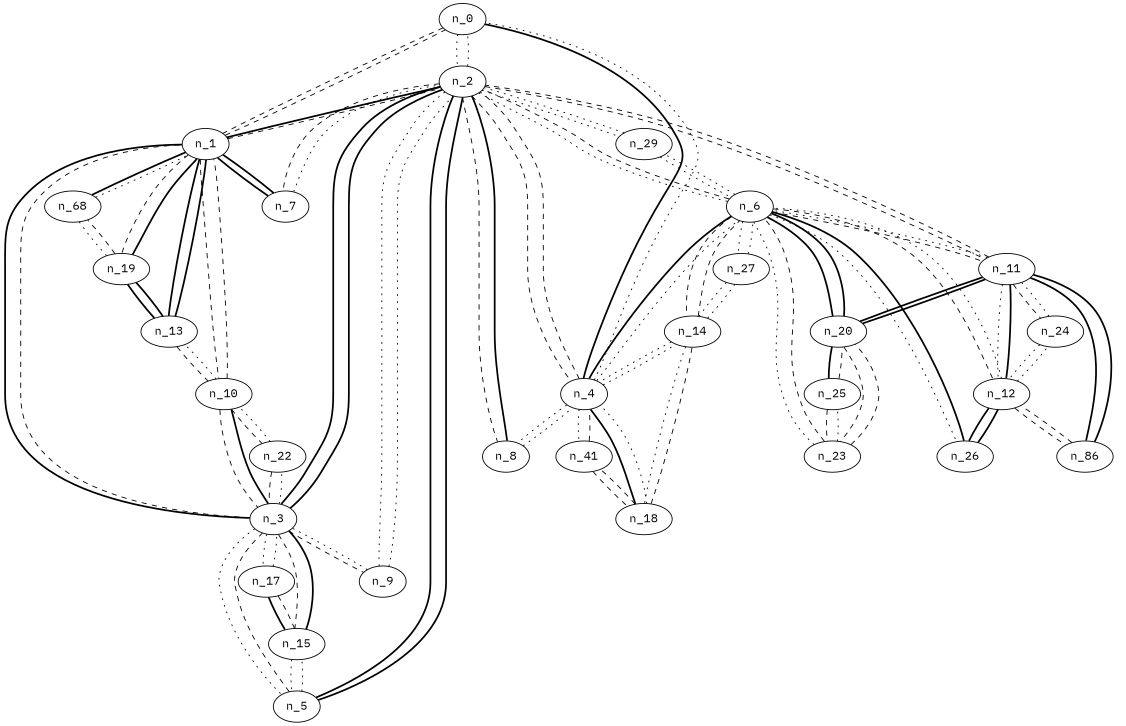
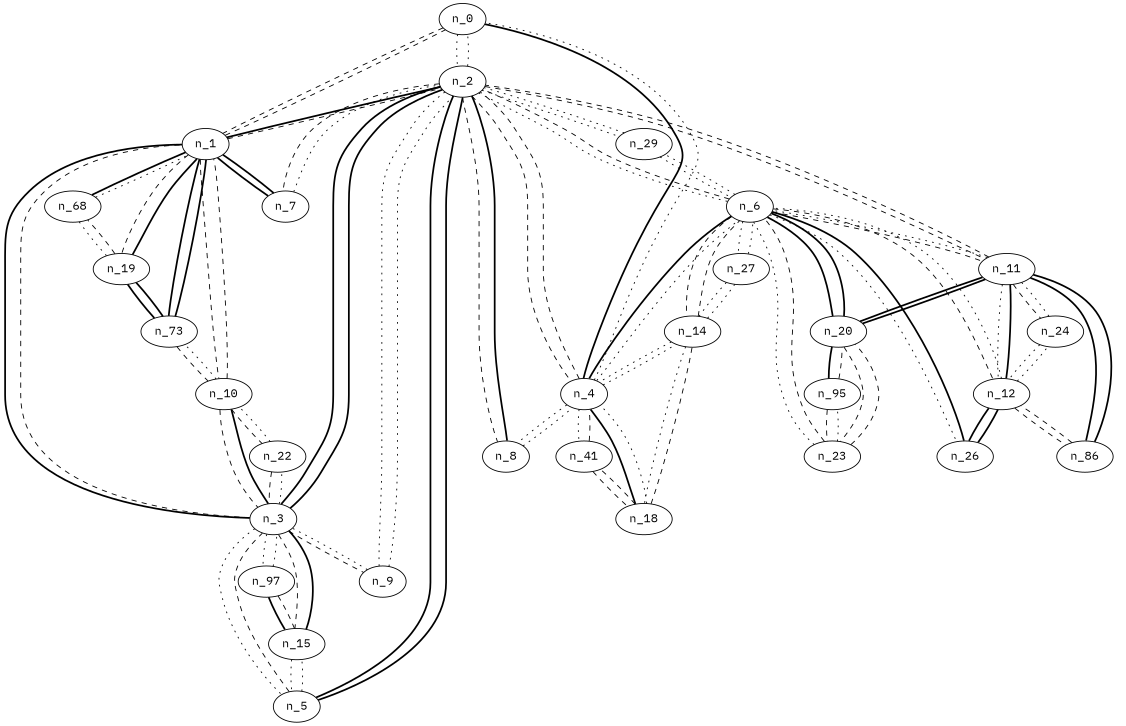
node "n_13": label "n_13" -> "n_73"
node "n_25": label "n_25" -> "n_95"
node "n_17": label "n_17" -> "n_97"
